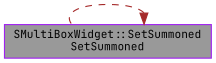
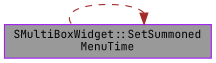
node "SMultiBoxWidget::SetSummoned SetSummoned": label "SMultiBoxWidget::SetSummoned SetSummoned" -> "SMultiBoxWidget::SetSummoned MenuTime"
